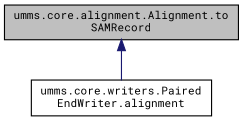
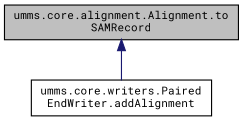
node "umms.core.writers.Paired EndWriter.alignment": label "umms.core.writers.Paired EndWriter.alignment" -> "umms.core.writers.Paired EndWriter.addAlignment"
